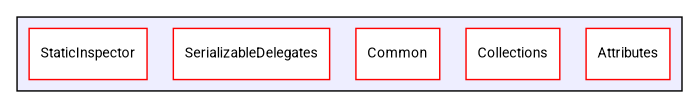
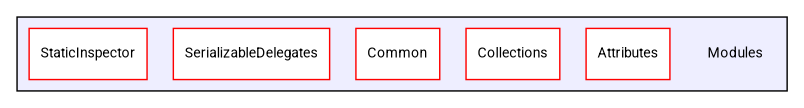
node "Modules": added
